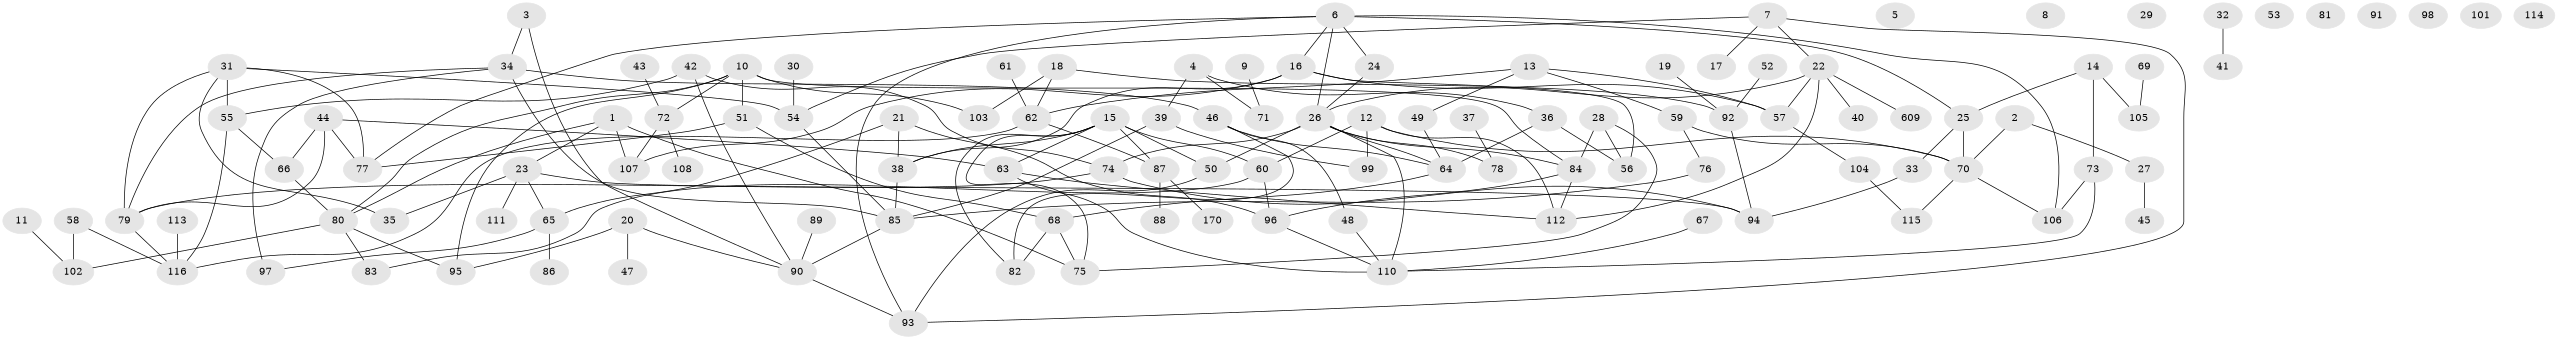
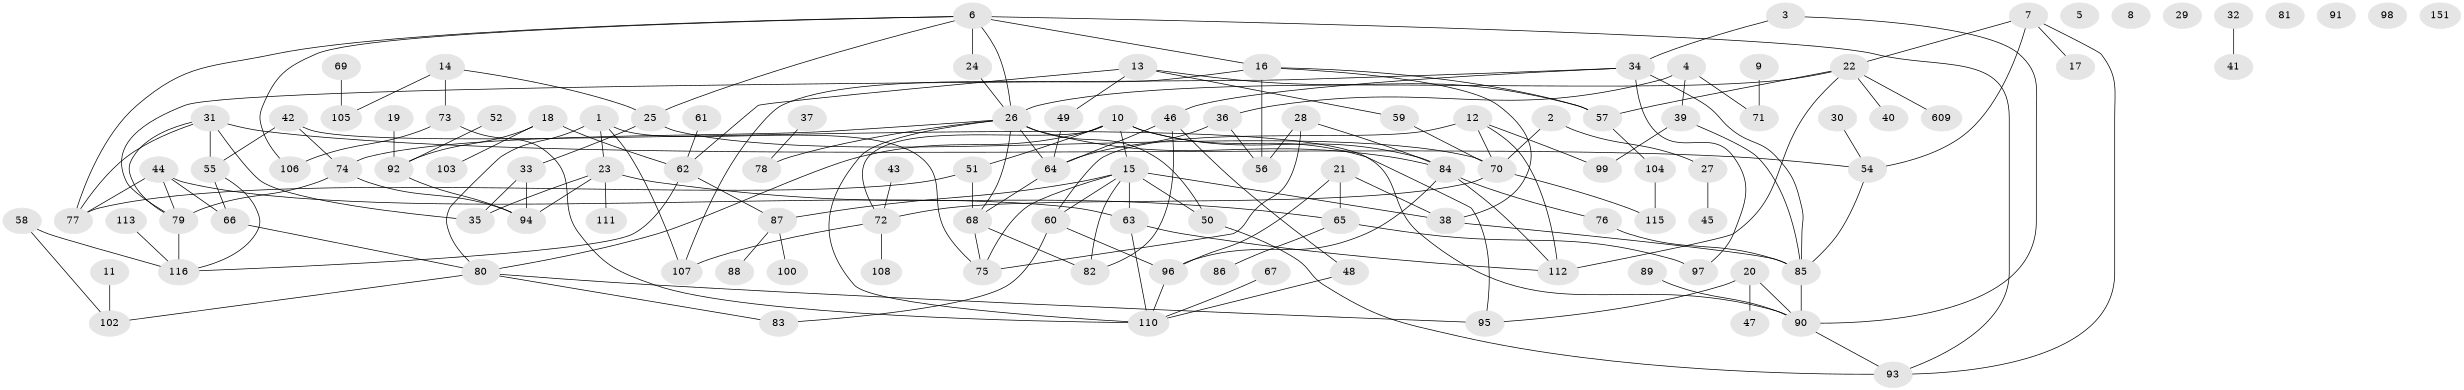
node "53": removed
node "101": label "101" -> "151"
node "114": removed
edge "10" -- "103": now "10" -- "15"
edge "59" -- "76": now "84" -- "76"
edge "26" -- "68": added
edge "33" -- "35": added
edge "70" -- "106": now "70" -- "72"
node "170": label "170" -> "100"
